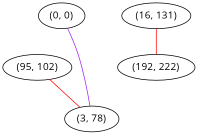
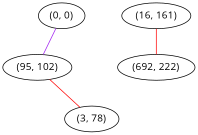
node "(16, 131)": label "(16, 131)" -> "(16, 161)"
edge "(0, 0)" -- "(3, 78)": now "(0, 0)" -- "(95, 102)"
node "(192, 222)": label "(192, 222)" -> "(692, 222)"
